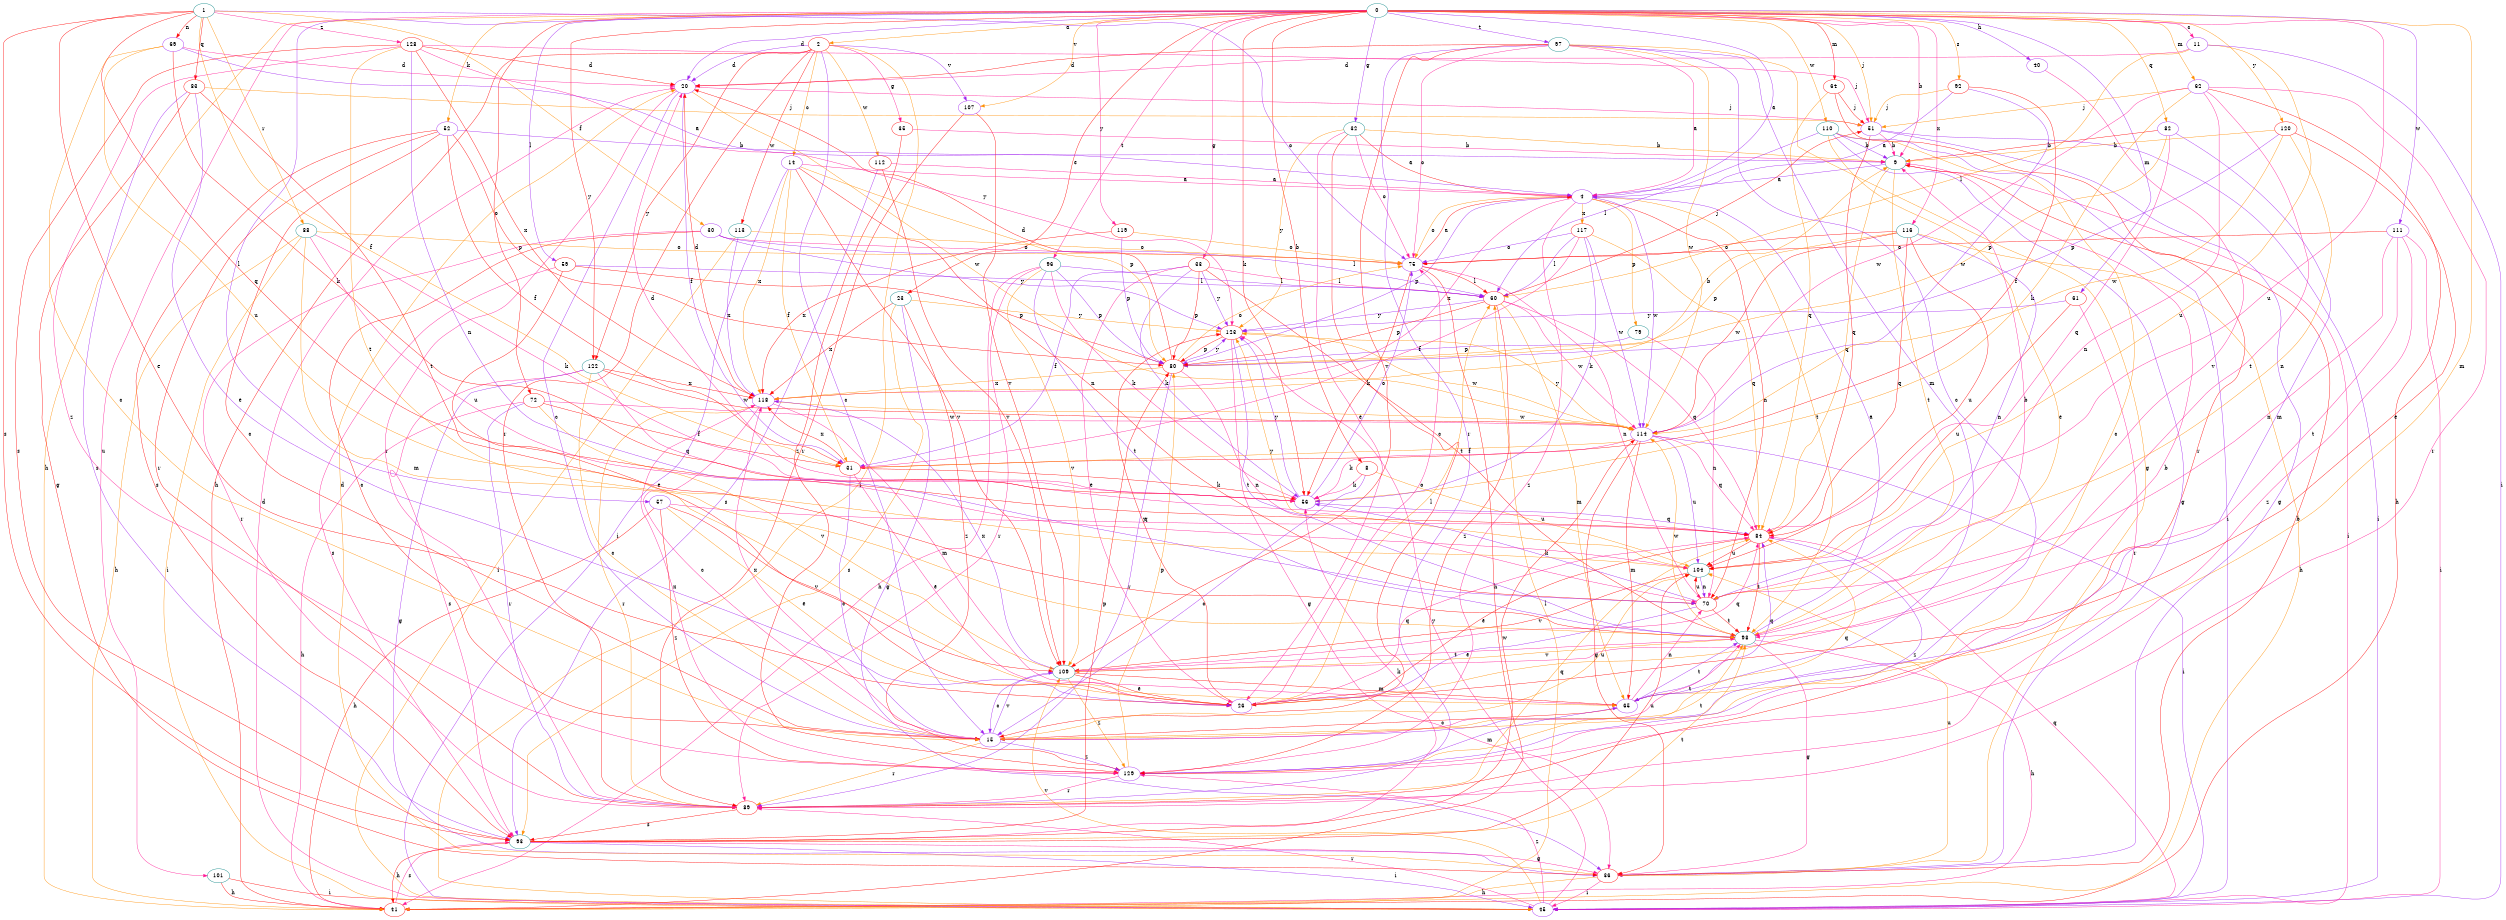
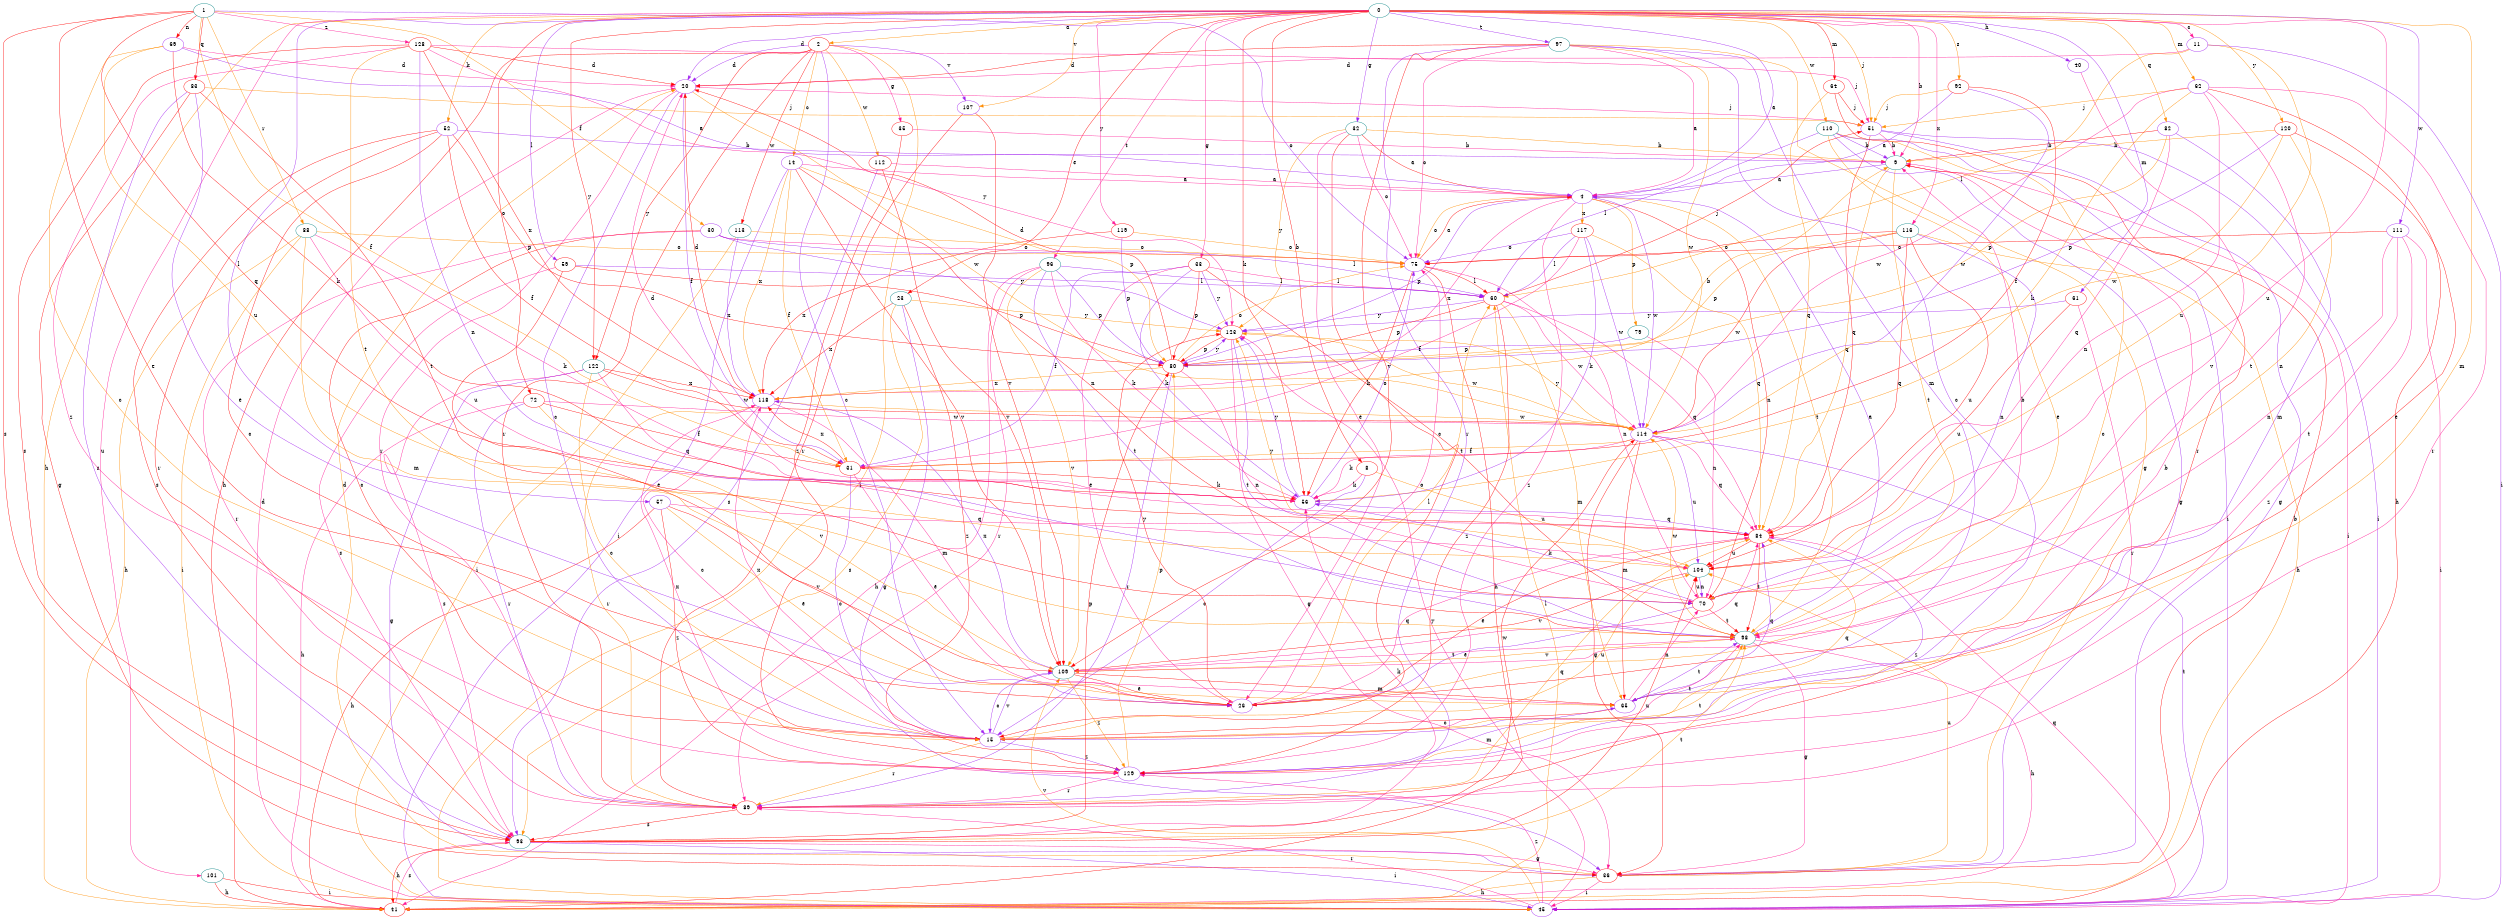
edge "114" -> "45": label "i" -> "t"
